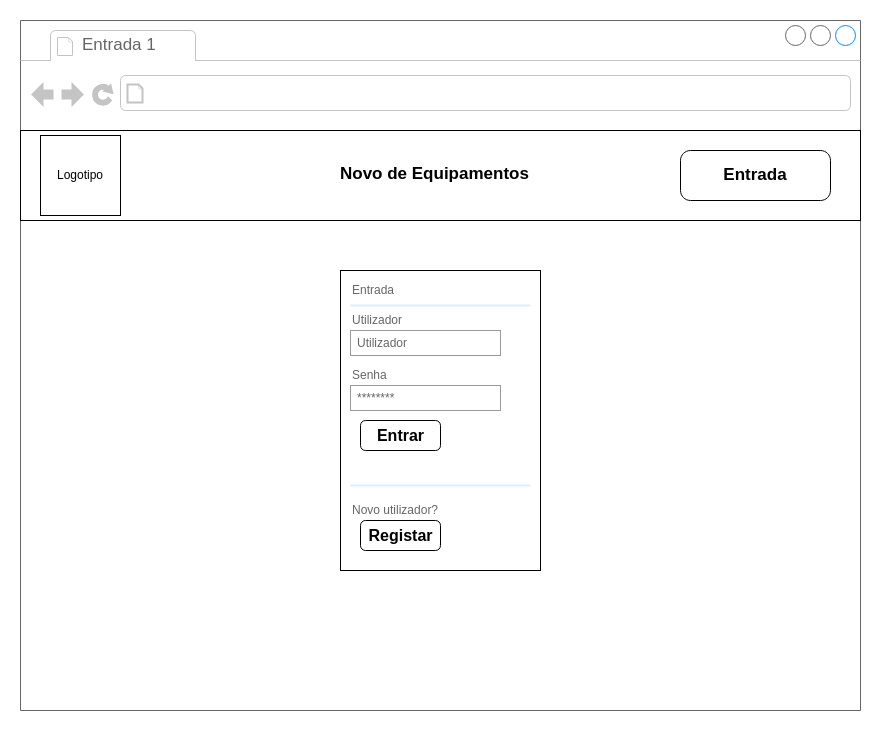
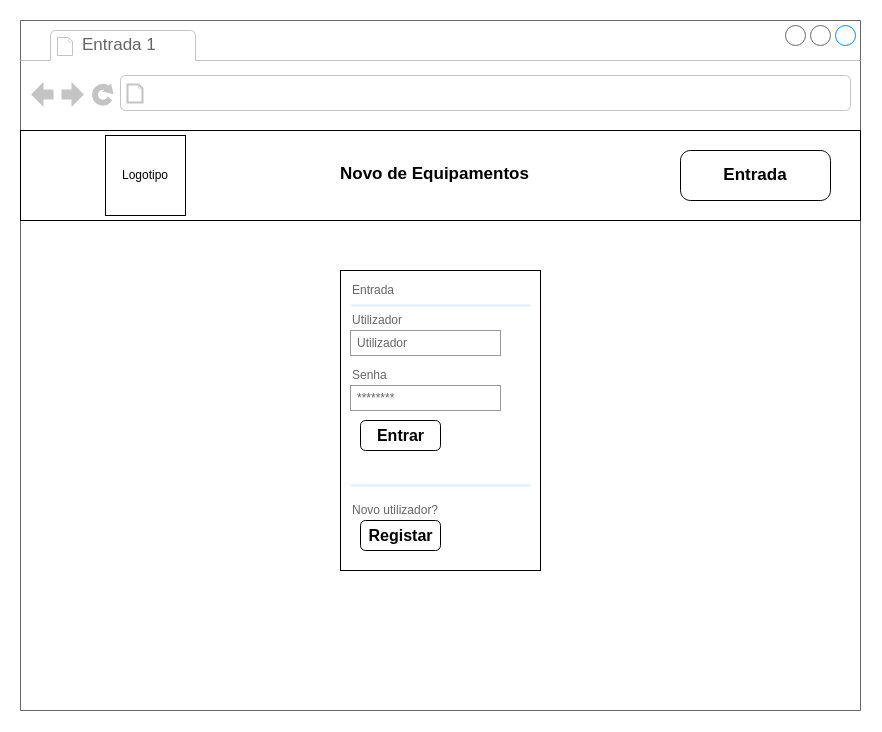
node "Logotipo": moved (81, 176) -> (146, 176)
